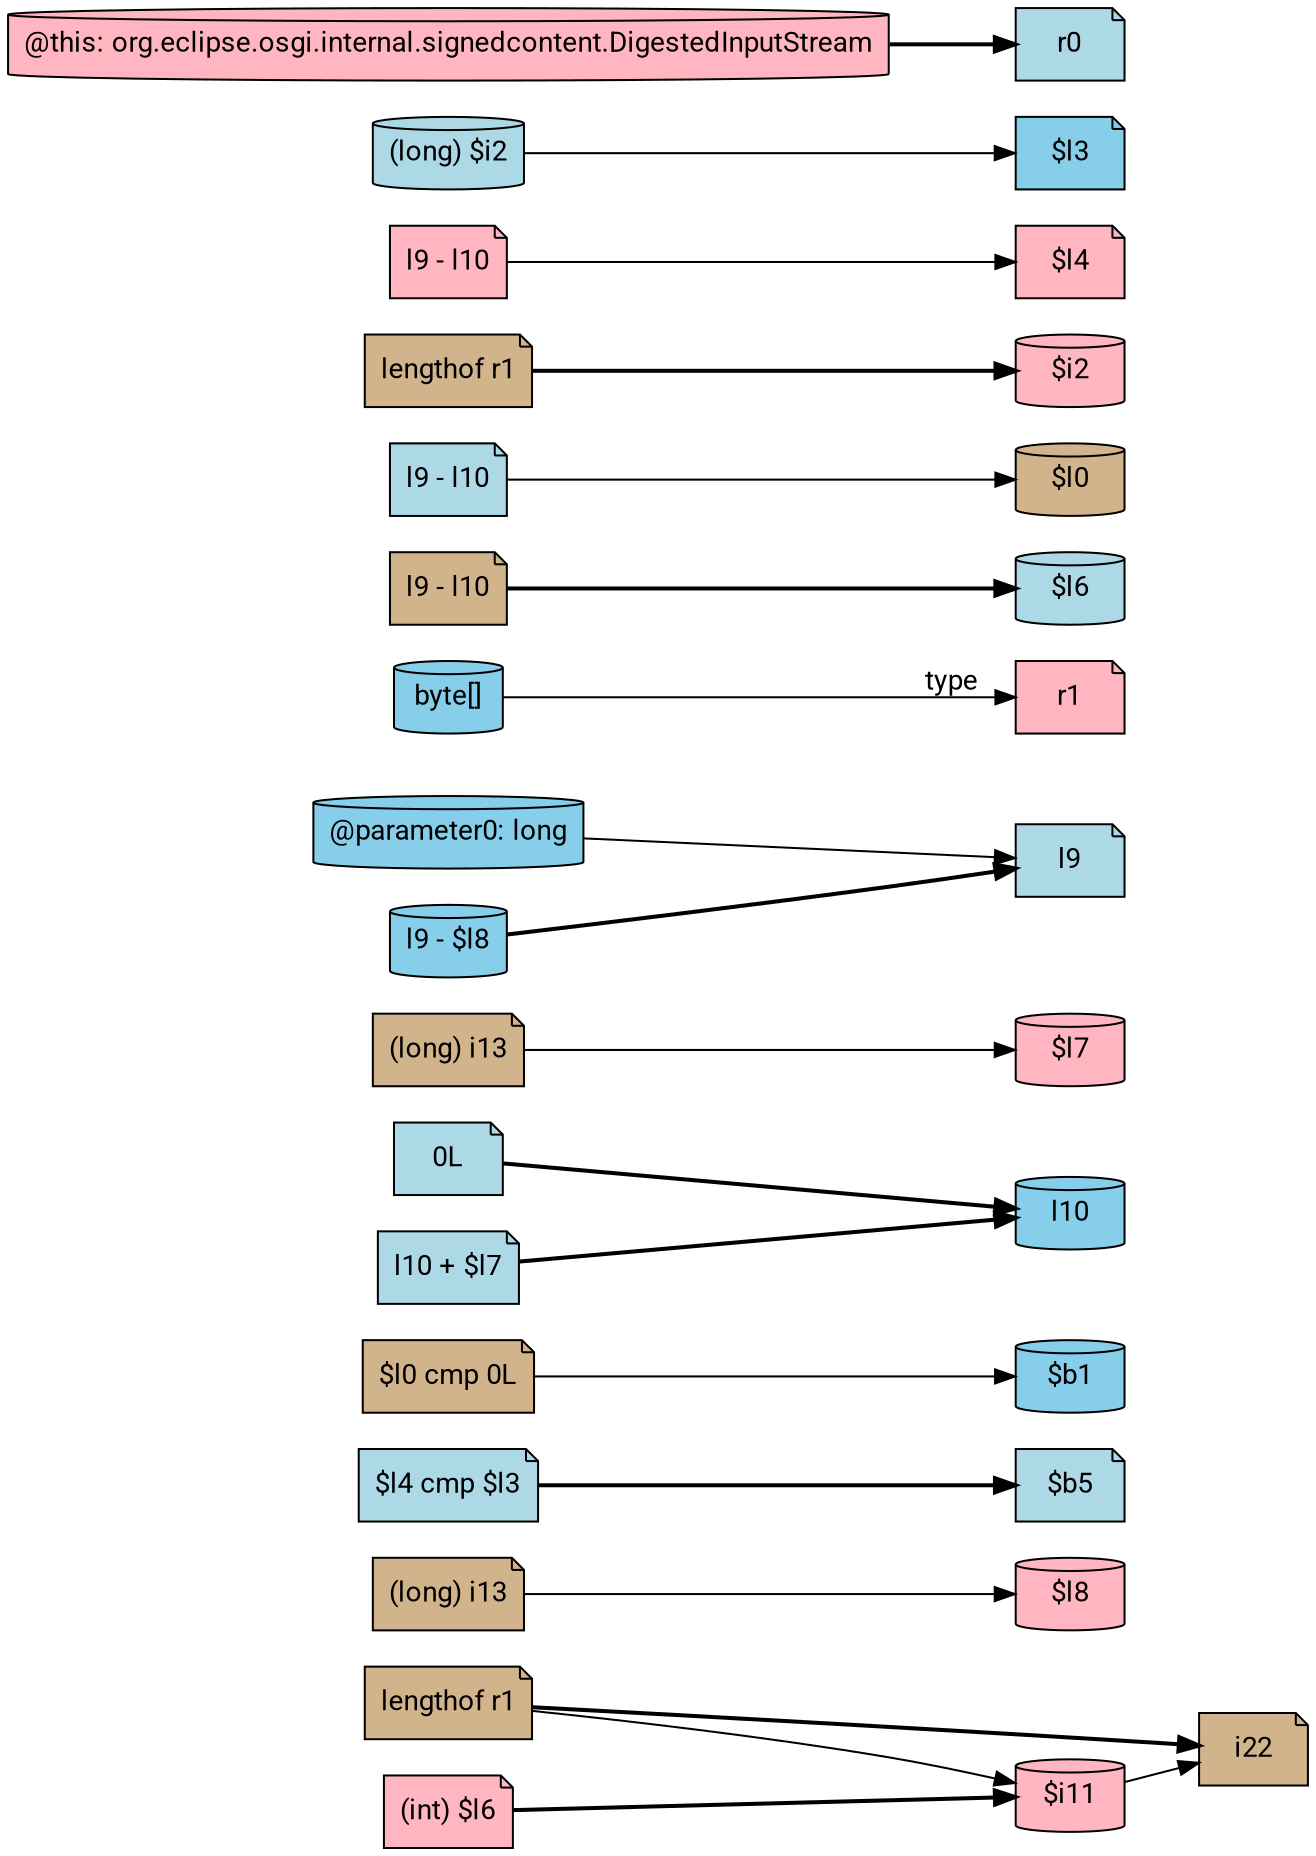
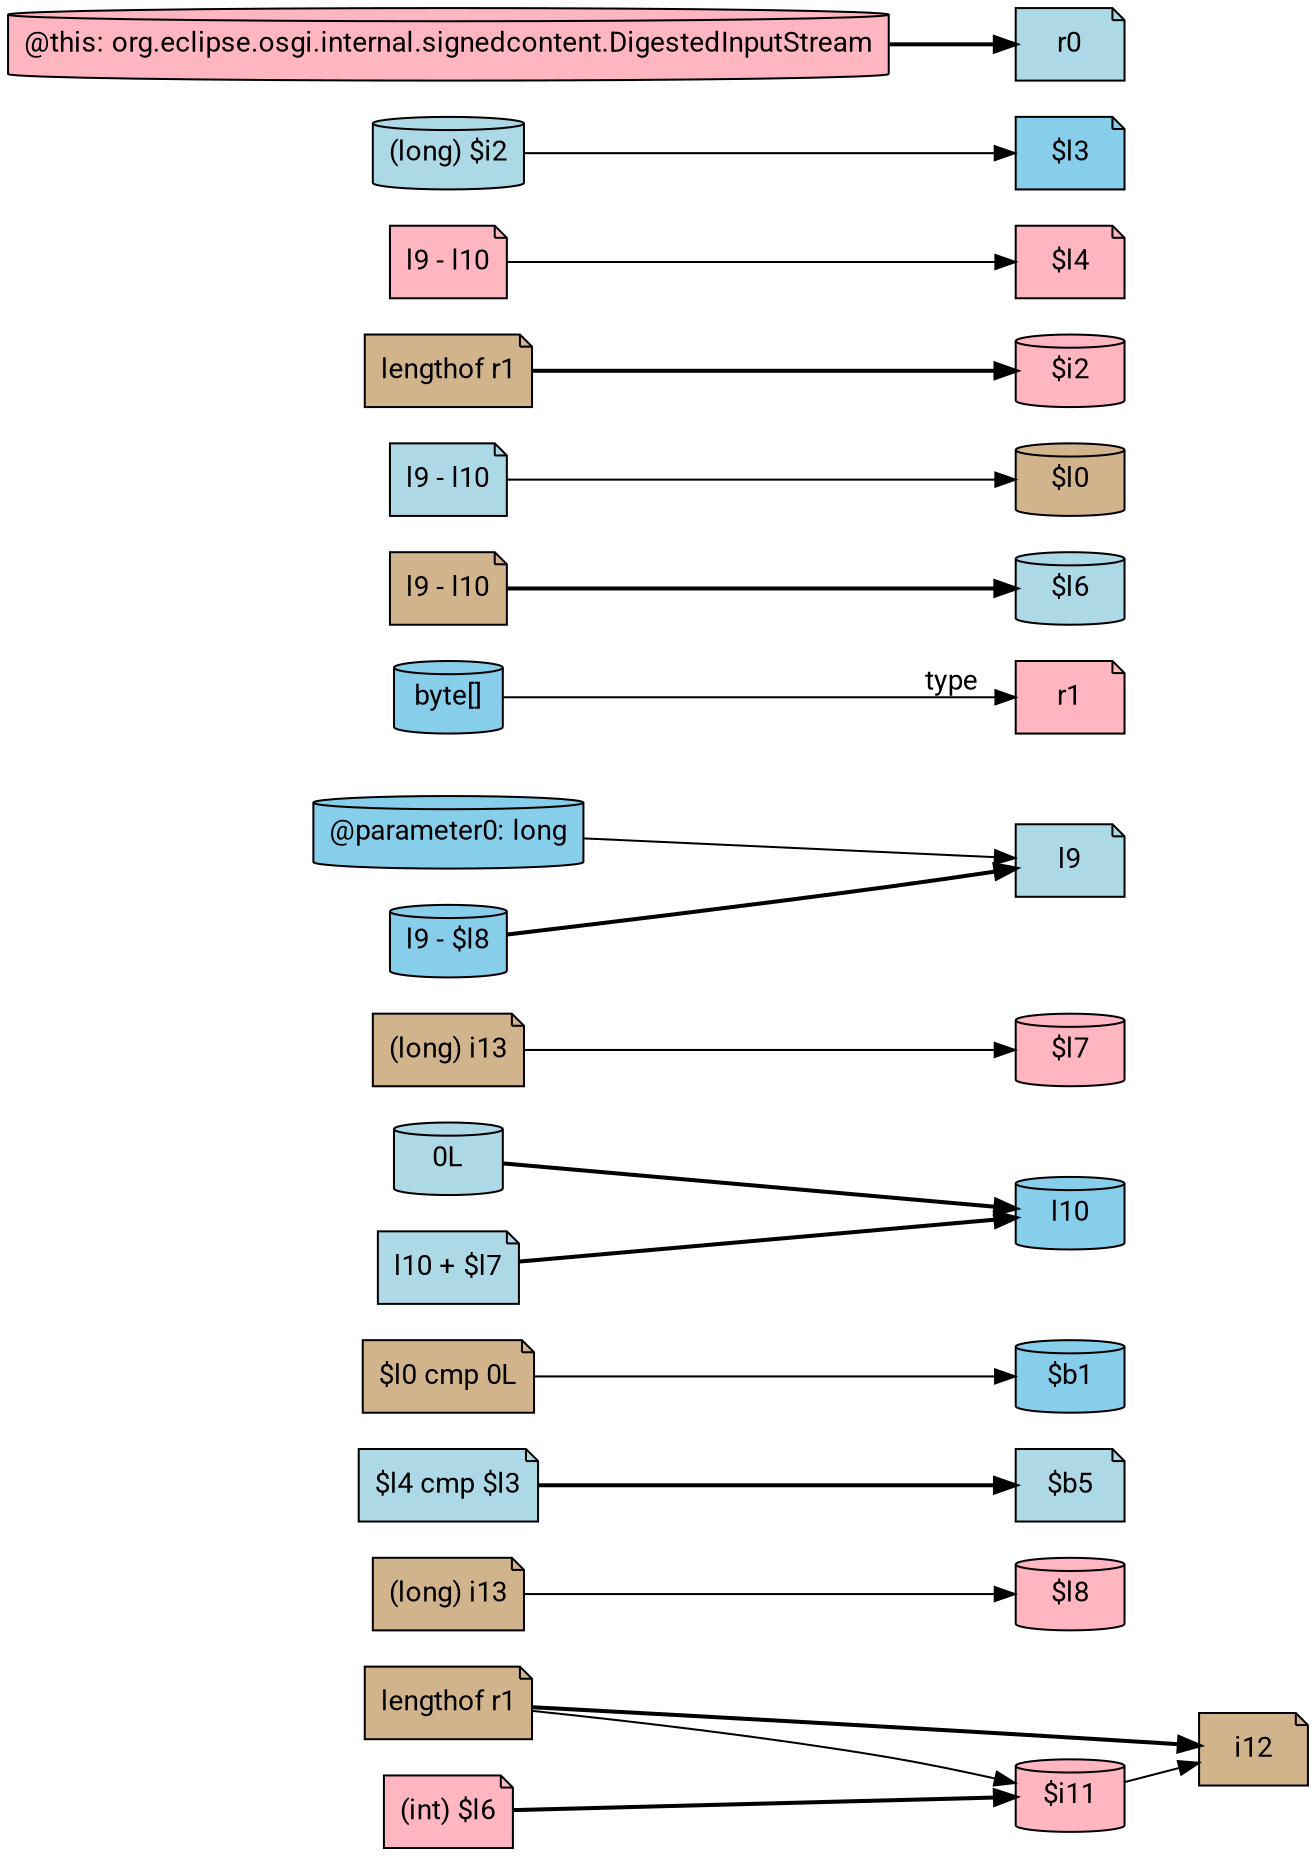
node "0L": shape note -> cylinder
node "i22": label "i22" -> "i12"
